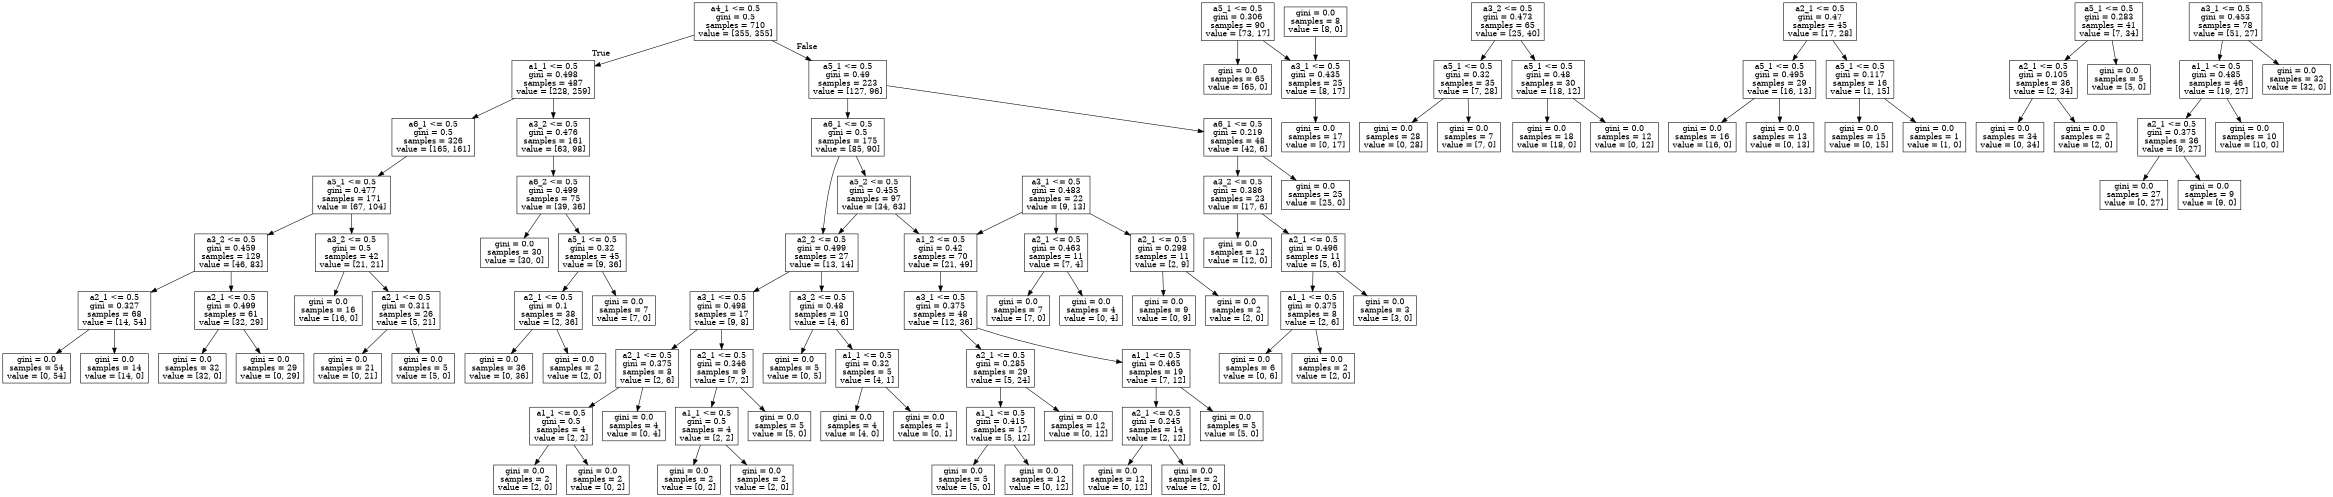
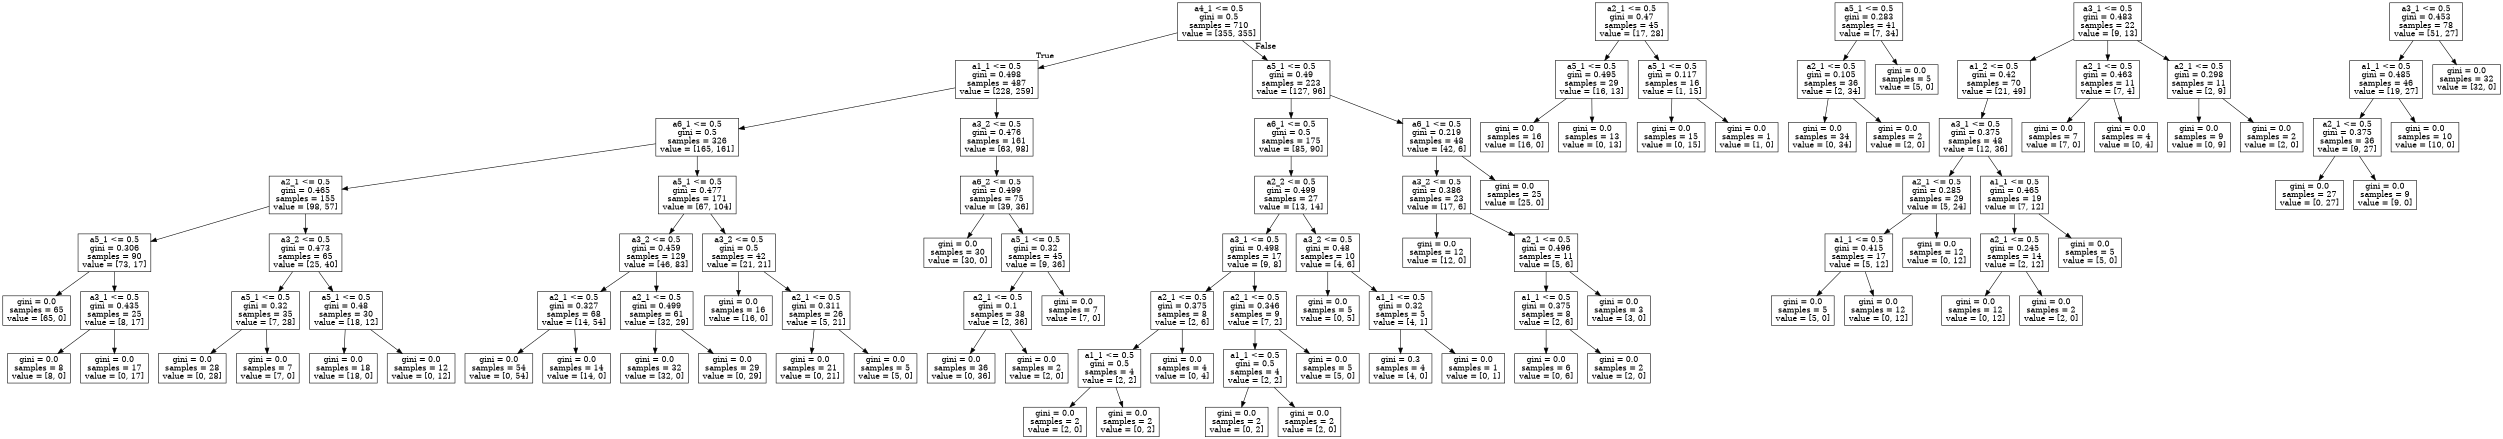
edge "gini = 0.0 samples = 8 value = [8, 0]" -> "a3_1 <= 0.5 gini = 0.435 samples = 25 value = [8, 17]": reversed
node "a2_1 <= 0.5 gini = 0.465 samples = 155 value = [98, 57]": added
node "a5_2 <= 0.5 gini = 0.455 samples = 97 value = [34, 63]": removed
node "gini = 0.0 samples = 4 value = [4, 0]": label "gini = 0.0 samples = 4 value = [4, 0]" -> "gini = 0.3 samples = 4 value = [4, 0]"
